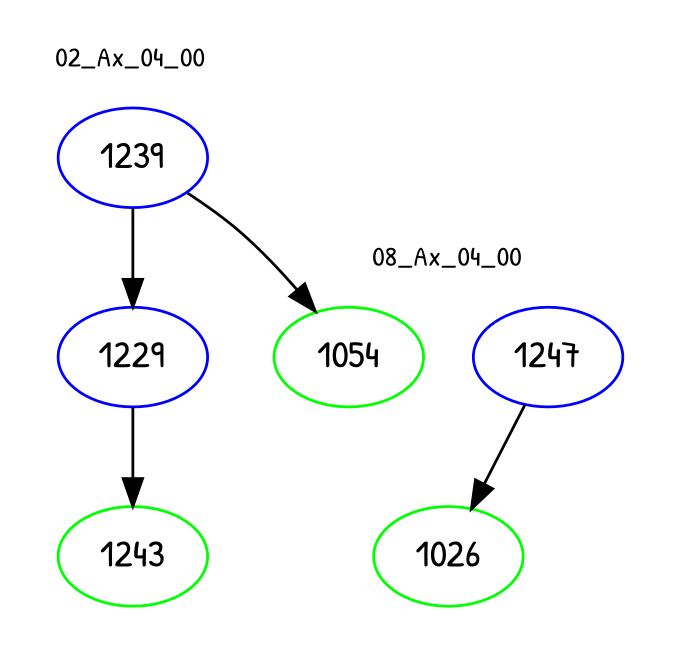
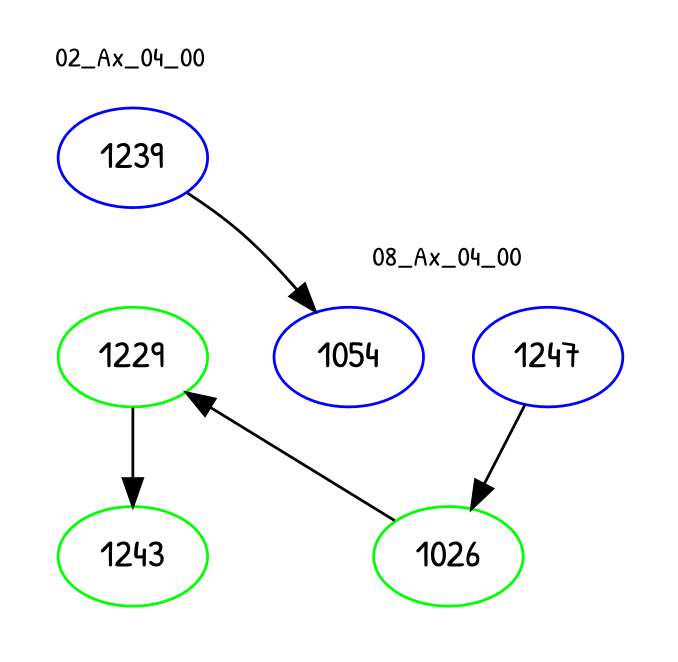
edge "1239" -> "1229": now "1026" -> "1229"
node "1229": color blue -> green
node "1054": color green -> blue
